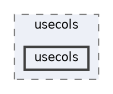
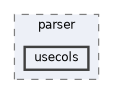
cluster "usecols": label "usecols" -> "parser"
